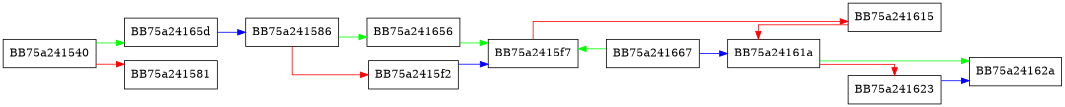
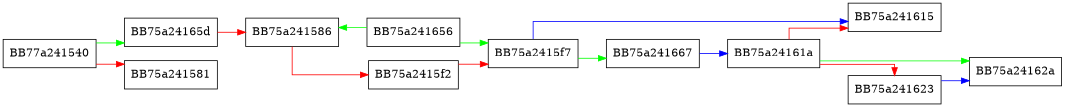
edge "BB75a2415f7" -> "BB75a241615": color red -> blue
edge "BB75a241615" -> "BB75a24161a": reversed
edge "BB75a24165d" -> "BB75a241586": color blue -> red
edge "BB75a241586" -> "BB75a241656": reversed
edge "BB75a241667" -> "BB75a2415f7": reversed
node "BB75a241540": label "BB75a241540" -> "BB77a241540"
edge "BB75a2415f2" -> "BB75a2415f7": color blue -> red
